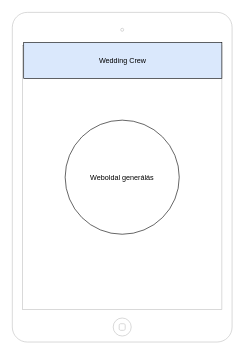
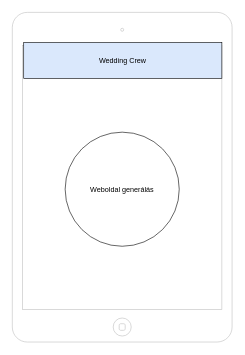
node "Weboldal generálás": moved (122, 177) -> (122, 189)
